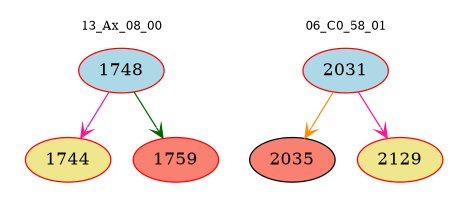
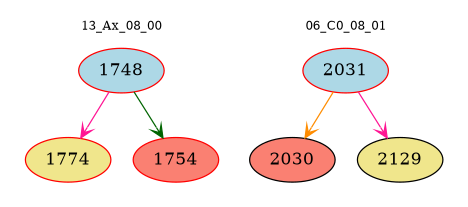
cluster "06_C0_58_01": label "06_C0_58_01" -> "06_C0_08_01"
node "1744": label "1744" -> "1774"
node "1759": label "1759" -> "1754"
node "2035": label "2035" -> "2030"
node "2129": color red -> black
